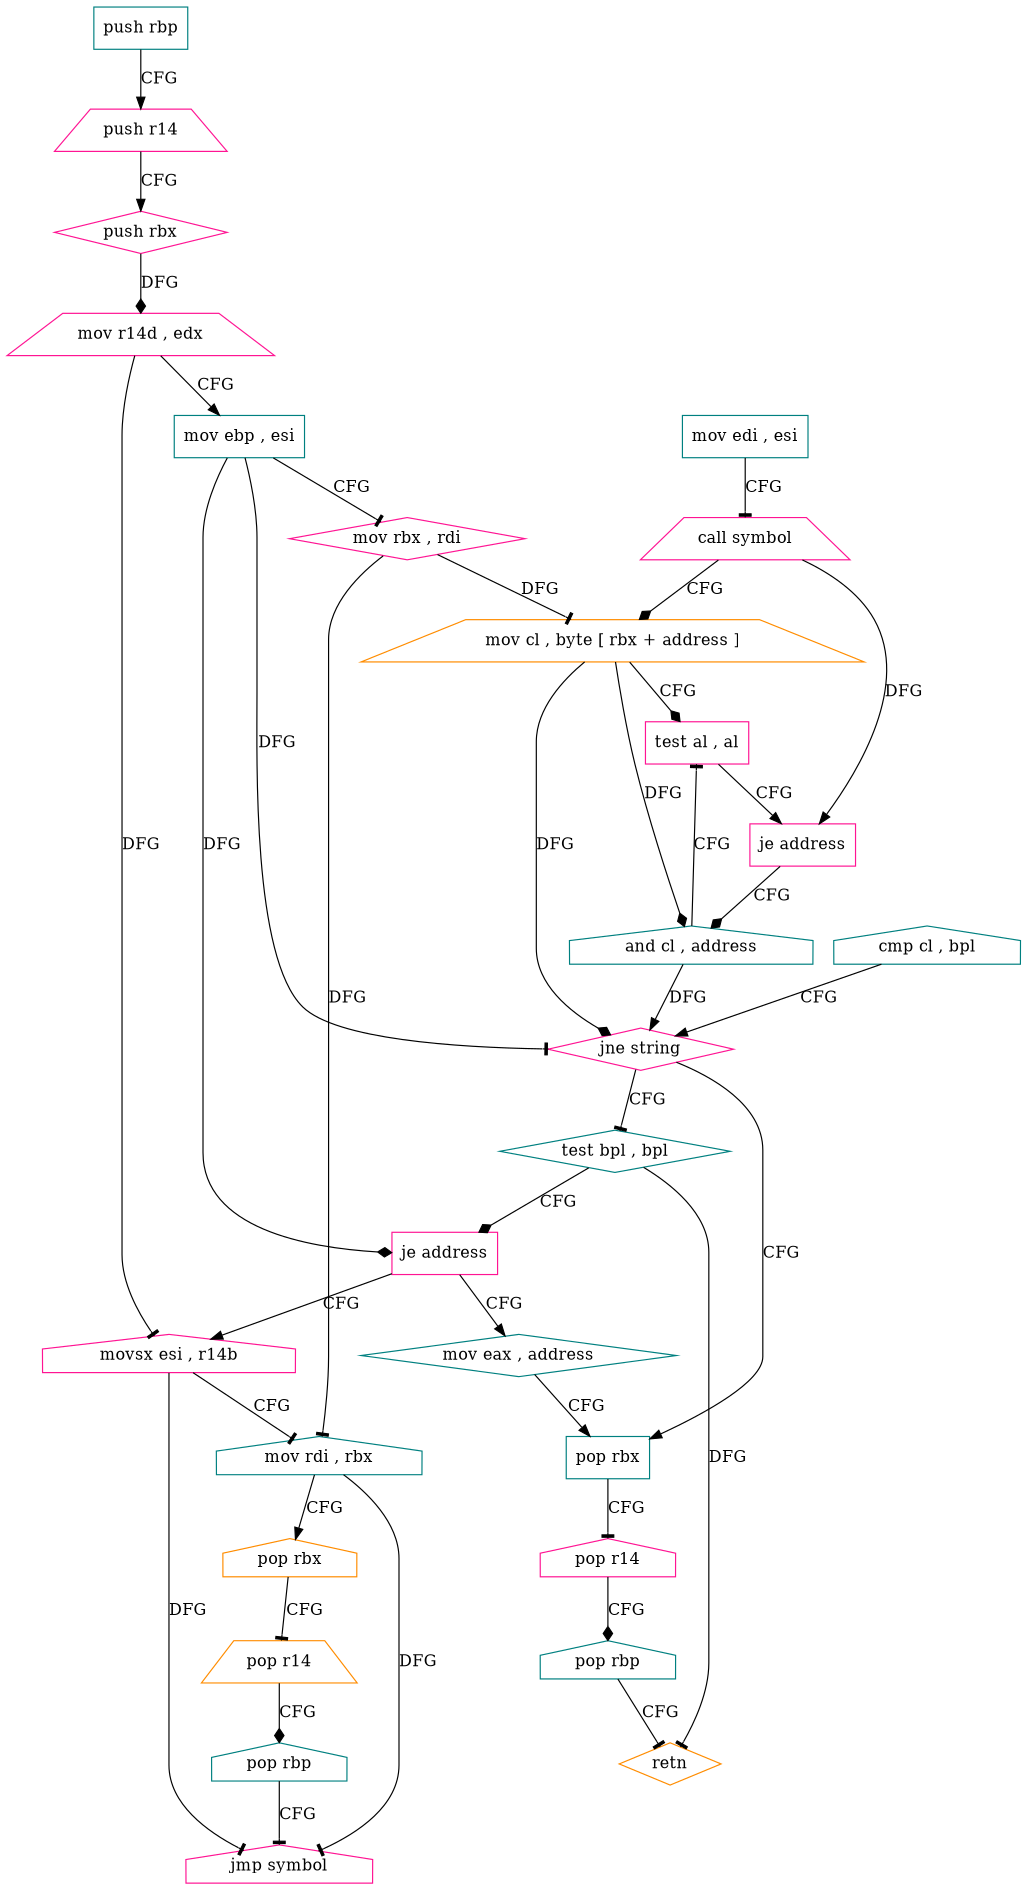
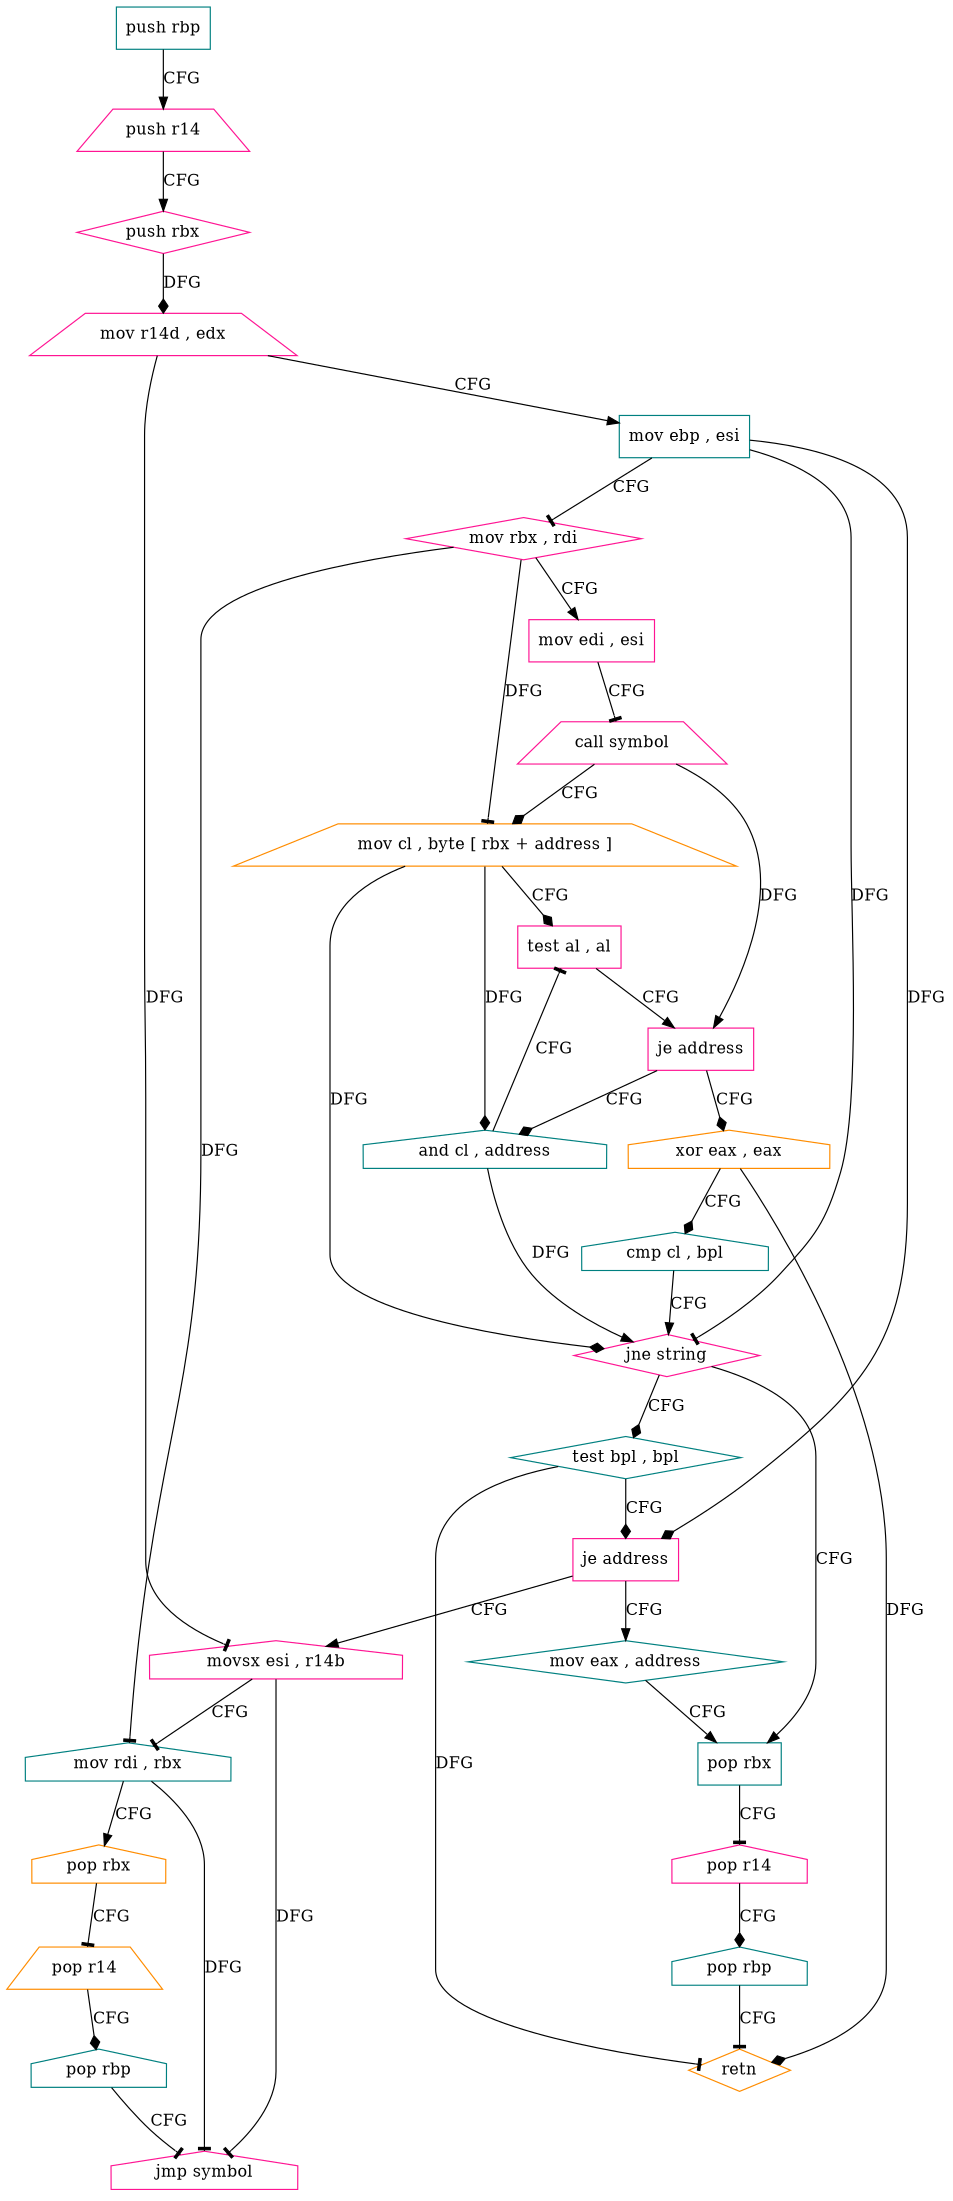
node "mov edi , esi": color teal -> deeppink
edge "mov rbx , rdi" -> "mov edi , esi": added, label "CFG"
edge "jne string" -> "test bpl , bpl": arrowhead tee -> diamond
node "xor eax , eax": added
